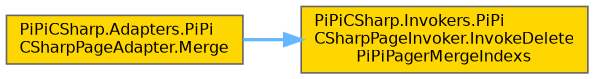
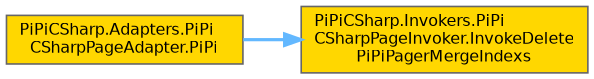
node "PiPiCSharp.Adapters.PiPi CSharpPageAdapter.Merge": label "PiPiCSharp.Adapters.PiPi CSharpPageAdapter.Merge" -> "PiPiCSharp.Adapters.PiPi CSharpPageAdapter.PiPi"
